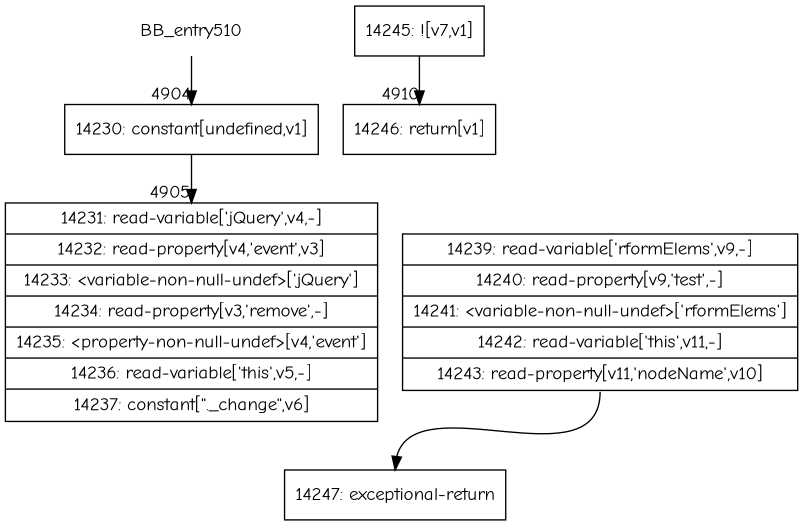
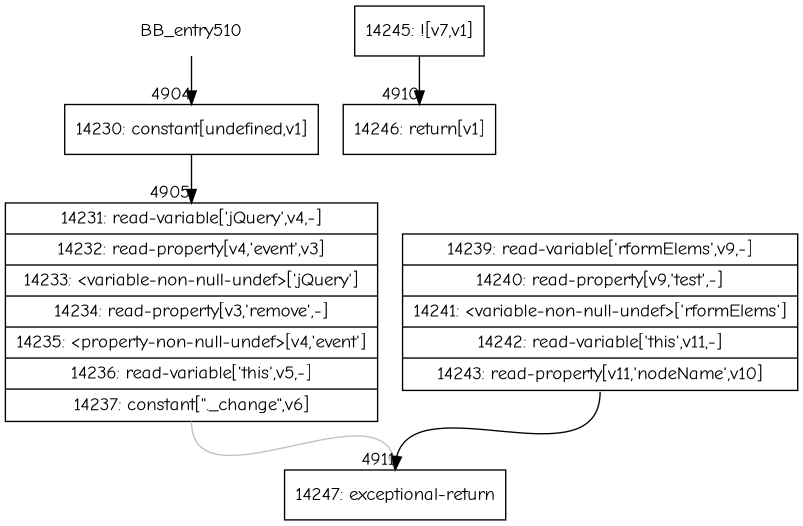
edge "14231: read-variable['jQuery',v4,-]" -> "14247: exceptional-return": added
